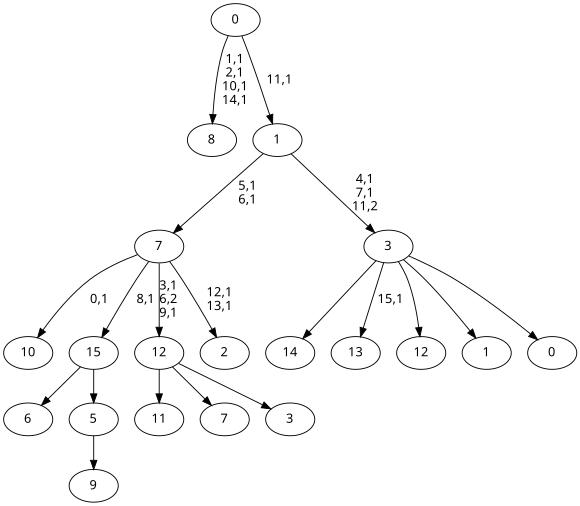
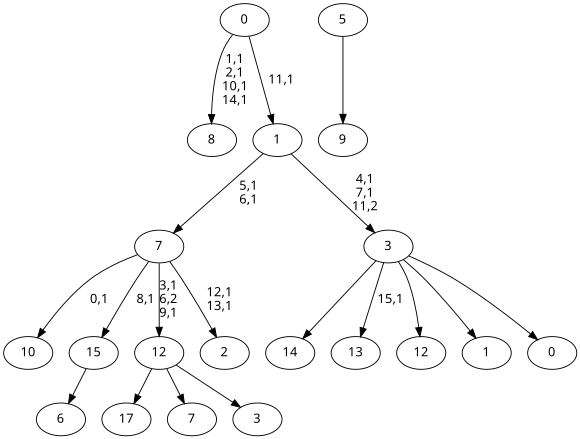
edge "15" -> "5": removed
node "11": label "11" -> "17"
